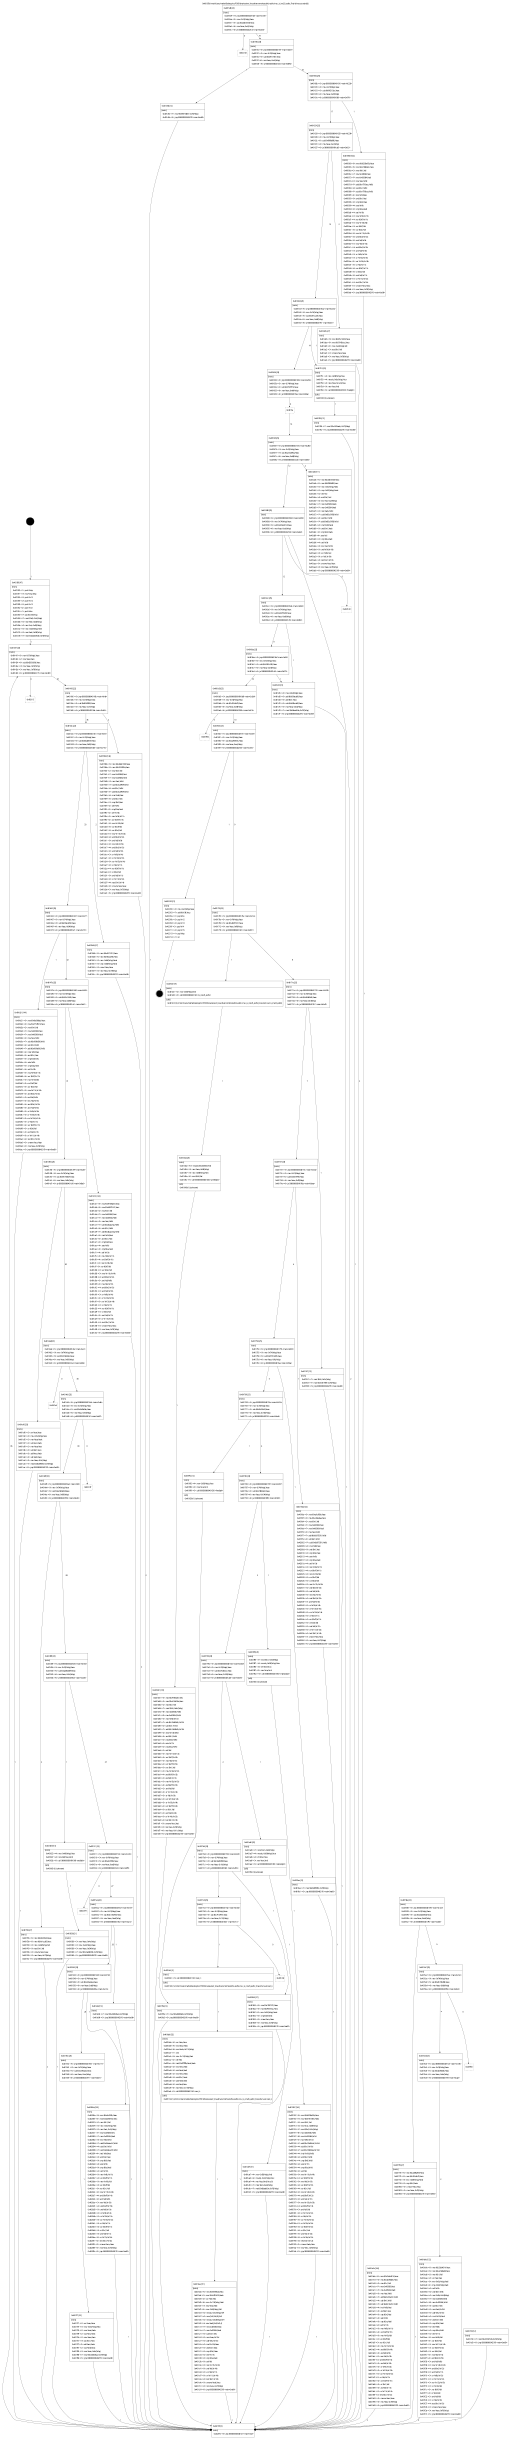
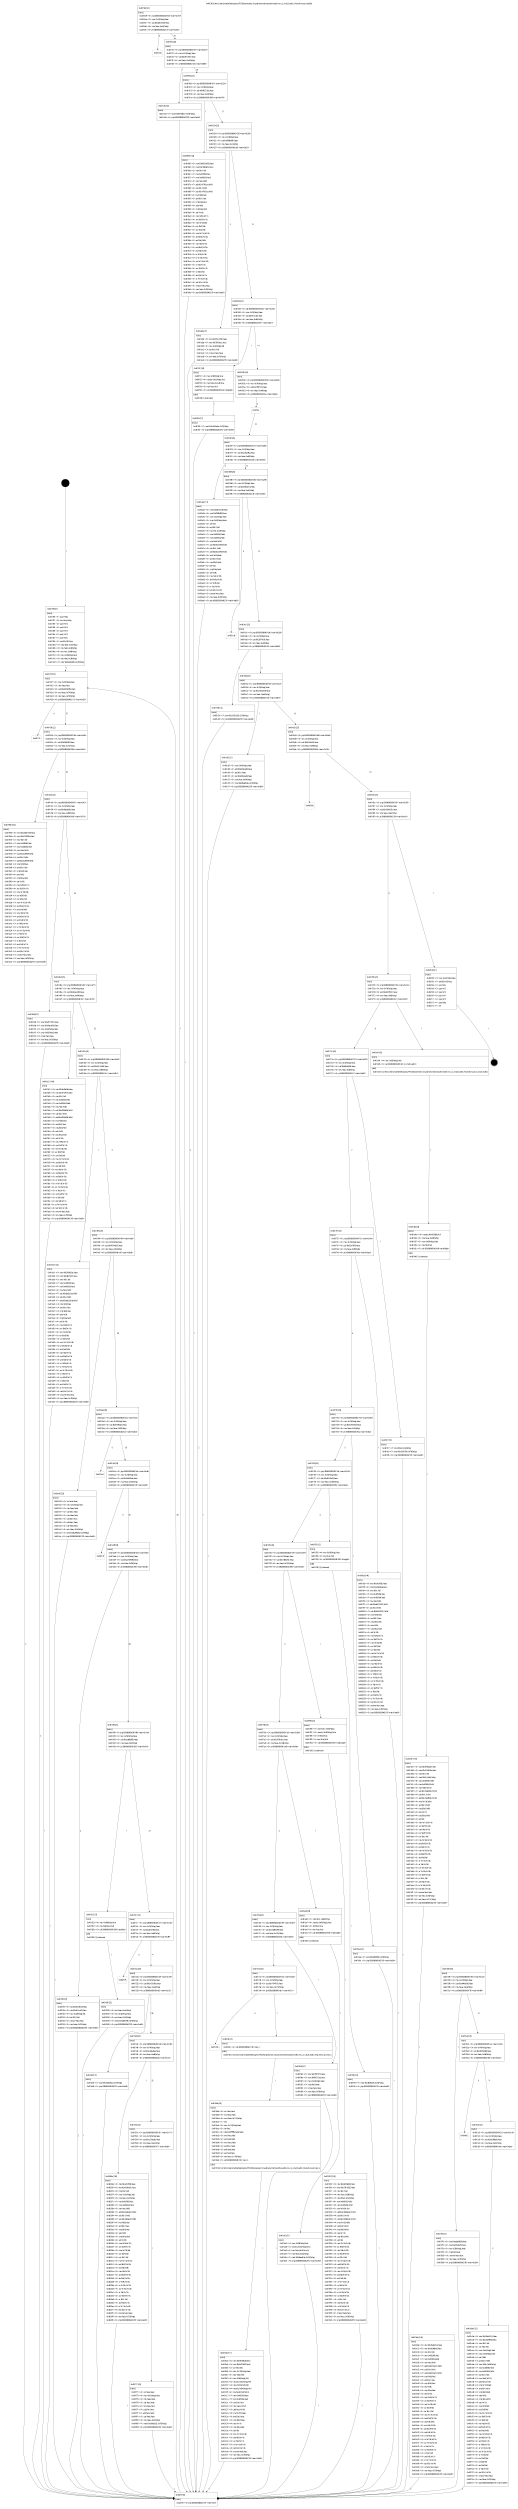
edge "0x4016a1 [25]" -> "0x401c65 [31]": now "0x4016a1 [25]" -> "0x401c59 [12]"
edge "0x401688 [25]" -> "0x4021f0 [5]": now "0x401a46 [111]" -> "0x4021f0 [5]"
